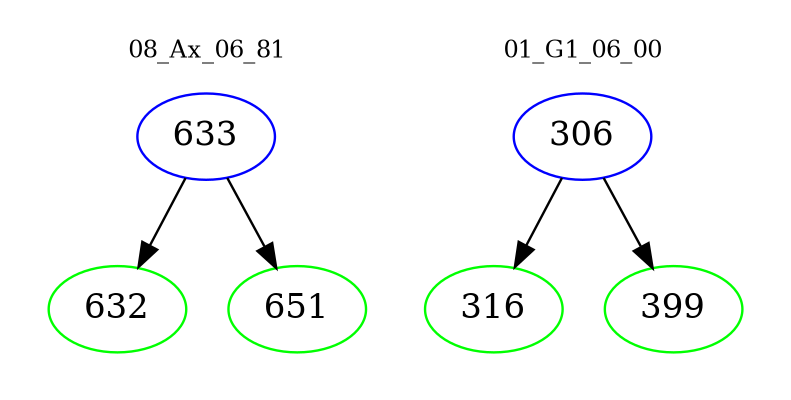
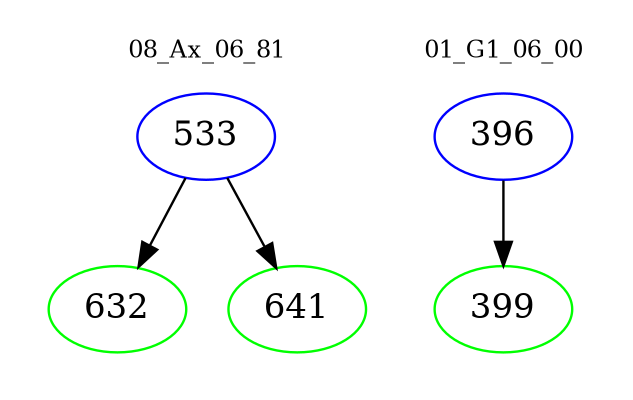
node "633": label "633" -> "533"
node "306": label "306" -> "396"
node "651": label "651" -> "641"
node "316": removed
